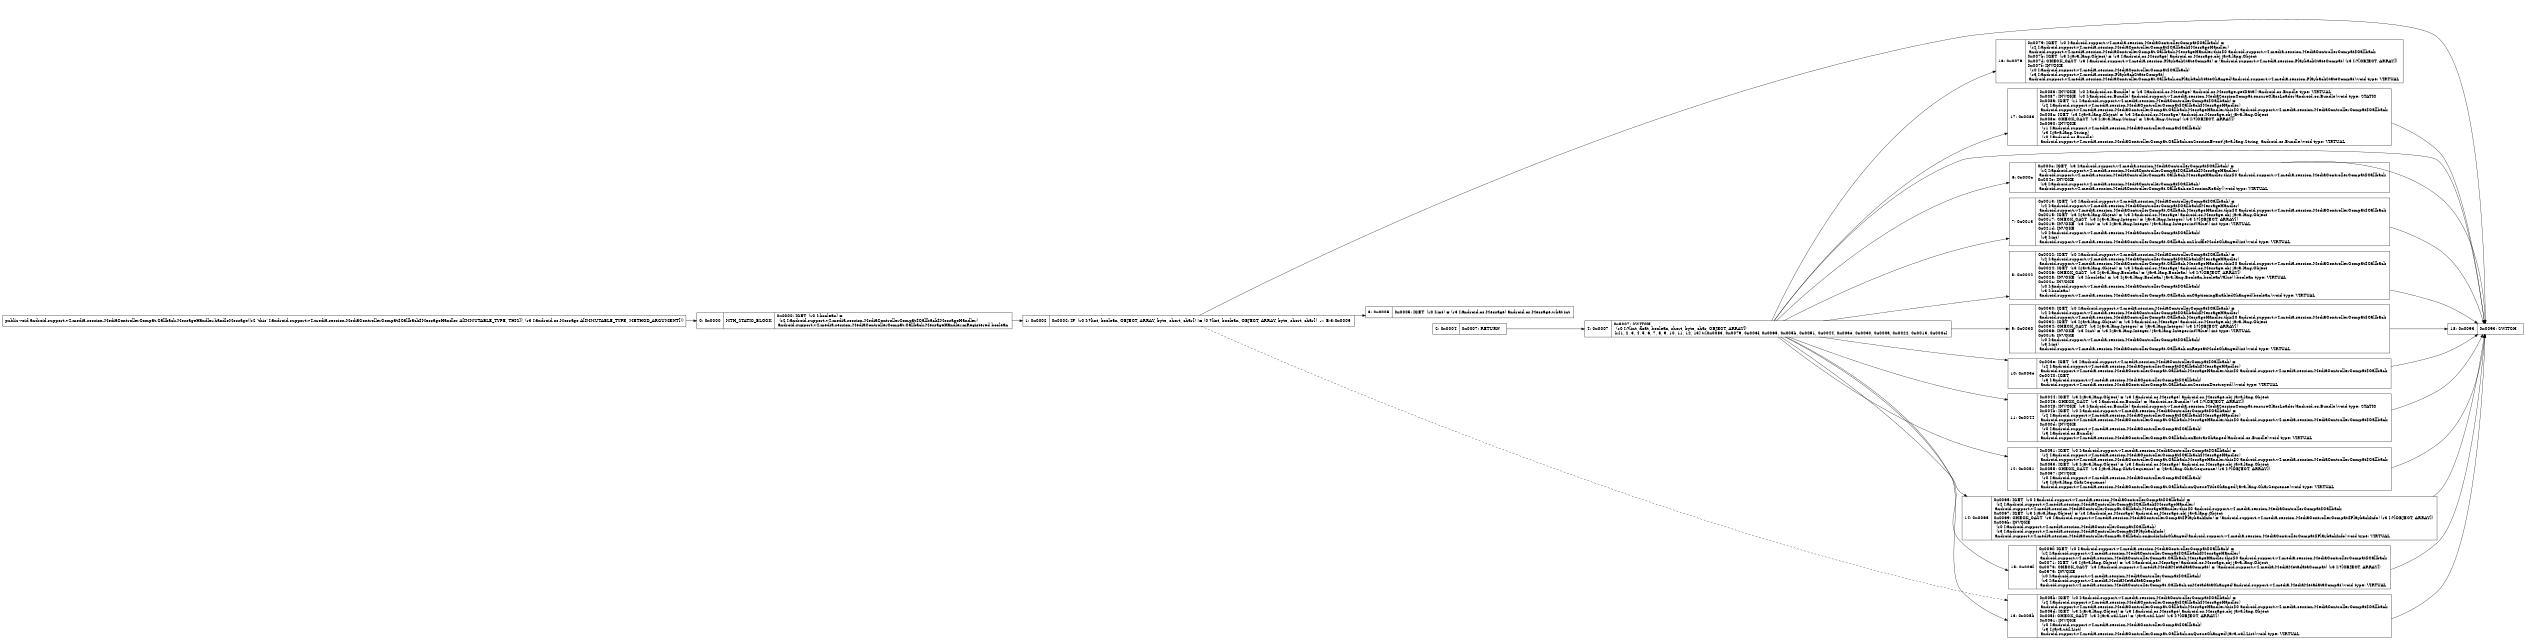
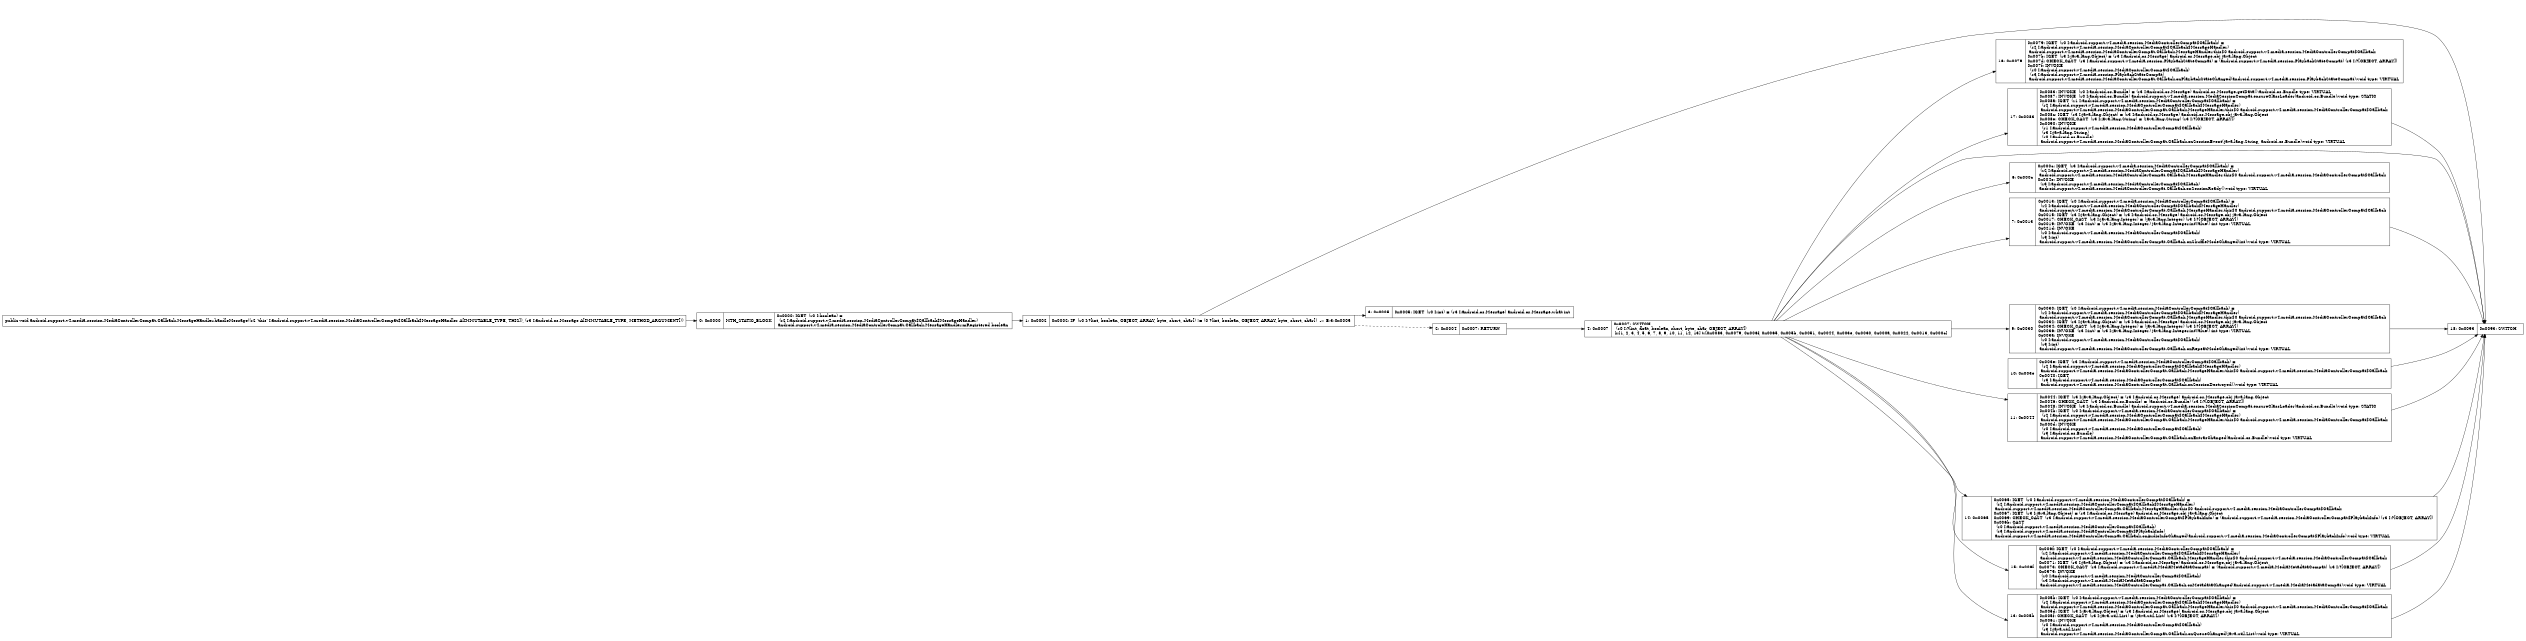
edge "6: 0x000c" -> "18: 0x0093": removed
node "8: 0x0022": removed
node "9: 0x0030": text "0x001a: INVOKE" -> "0x003a: INVOKE"
edge "4: 0x0007" -> "10: 0x003e": removed
node "12: 0x0051": removed
edge "1: 0x0002" -> "13: 0x005b": now "1: 0x0002" -> "2: 0x0004"
node "14: 0x0065": text "0x006b: INVOKE" -> "0x006b: CAST"
